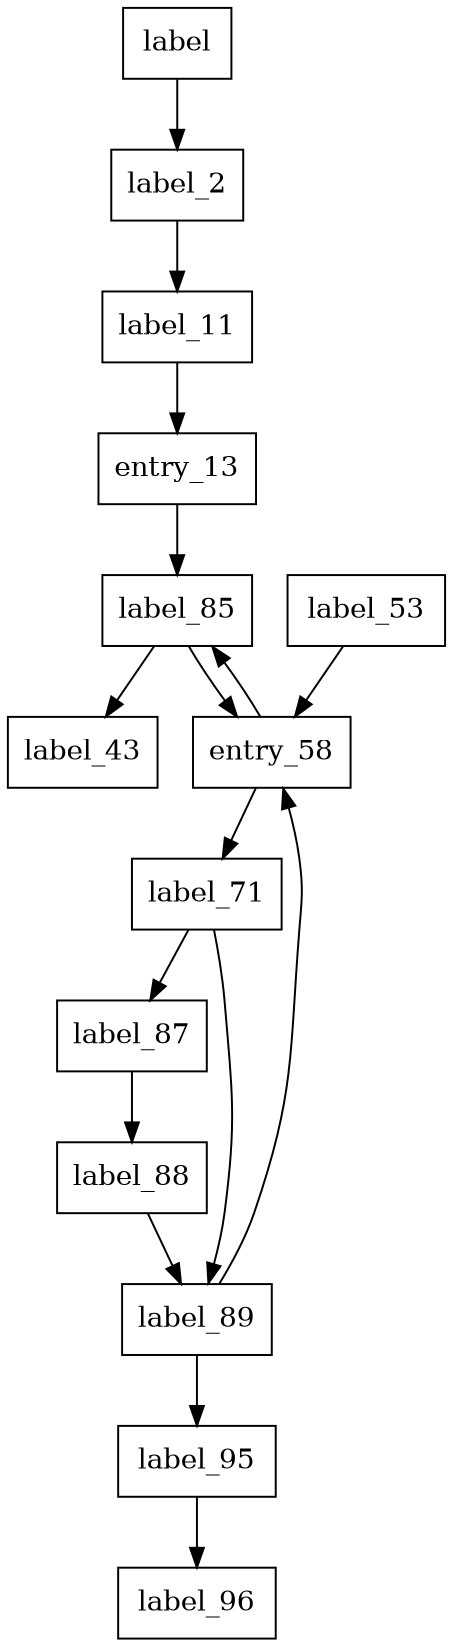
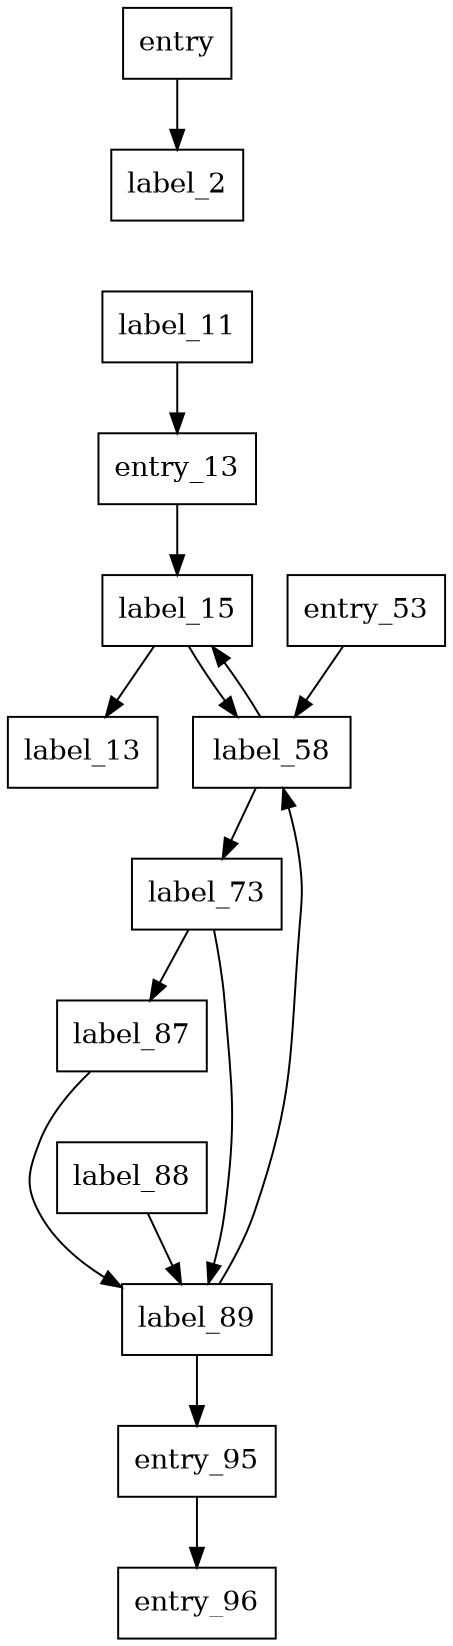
node "label": label "label" -> "entry"
edge "label_2" -> "label_11": removed
node "label_85": label "label_85" -> "label_15"
node "label_53": label "label_53" -> "entry_53"
node "label_43": label "label_43" -> "label_13"
node "entry_58": label "entry_58" -> "label_58"
node "label_71": label "label_71" -> "label_73"
edge "label_87" -> "label_88": now "label_87" -> "label_89"
node "label_95": label "label_95" -> "entry_95"
node "label_96": label "label_96" -> "entry_96"
